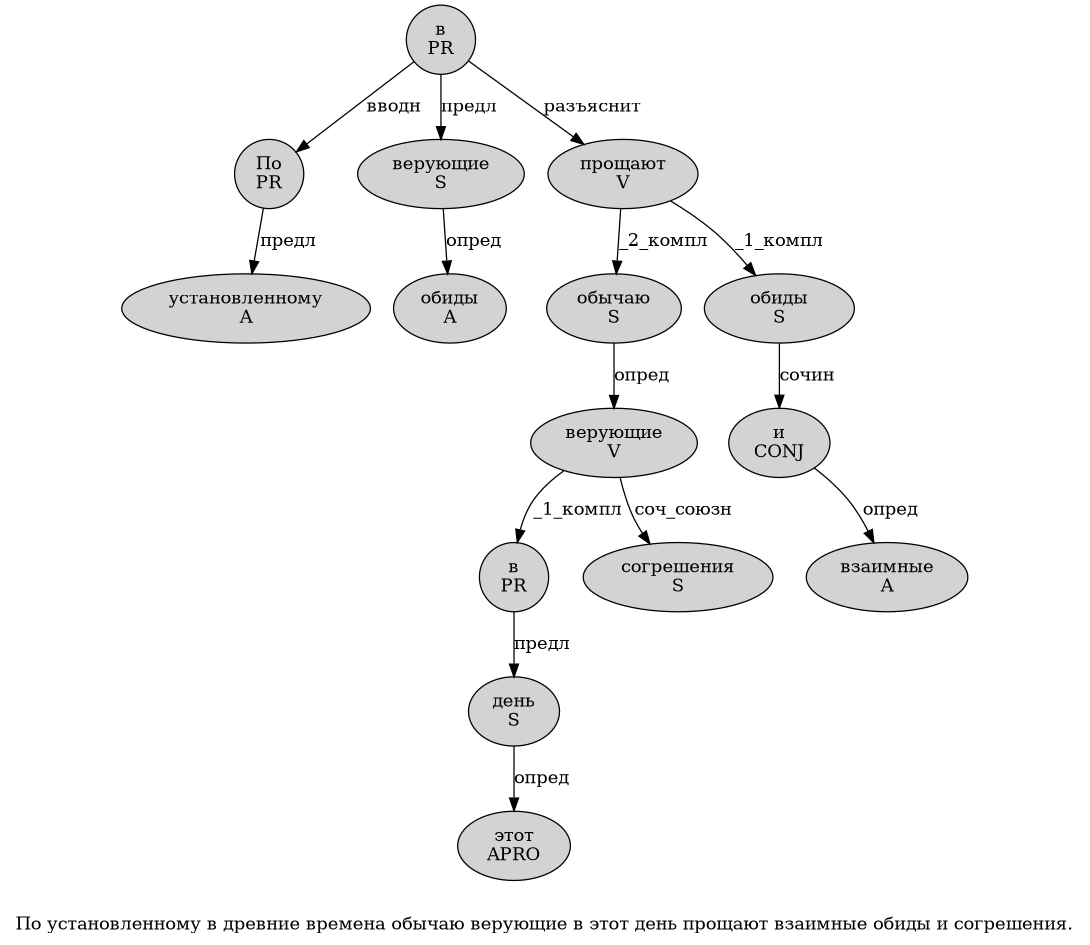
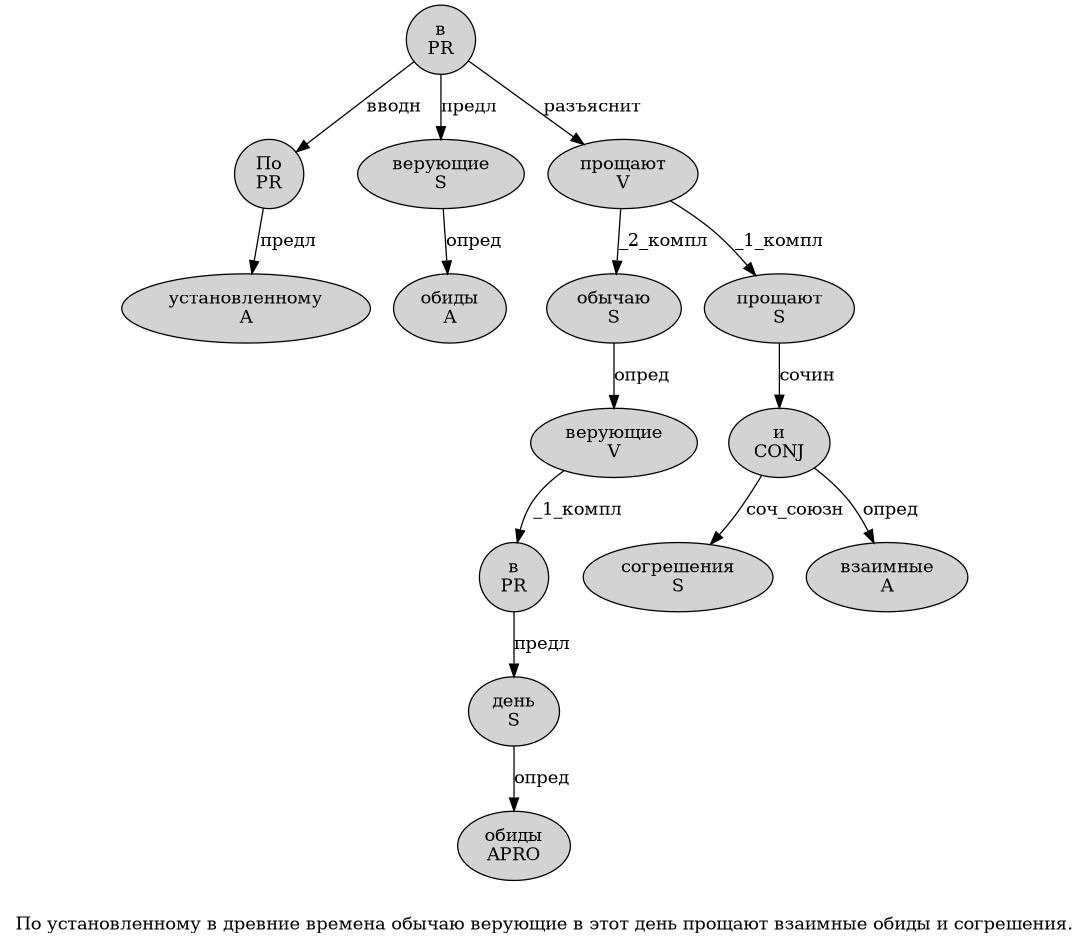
node "обиды S": label "обиды S" -> "прощают S"
edge "верующие V" -> "согрешения S": now "и CONJ" -> "согрешения S"
node "этот APRO": label "этот APRO" -> "обиды APRO"
